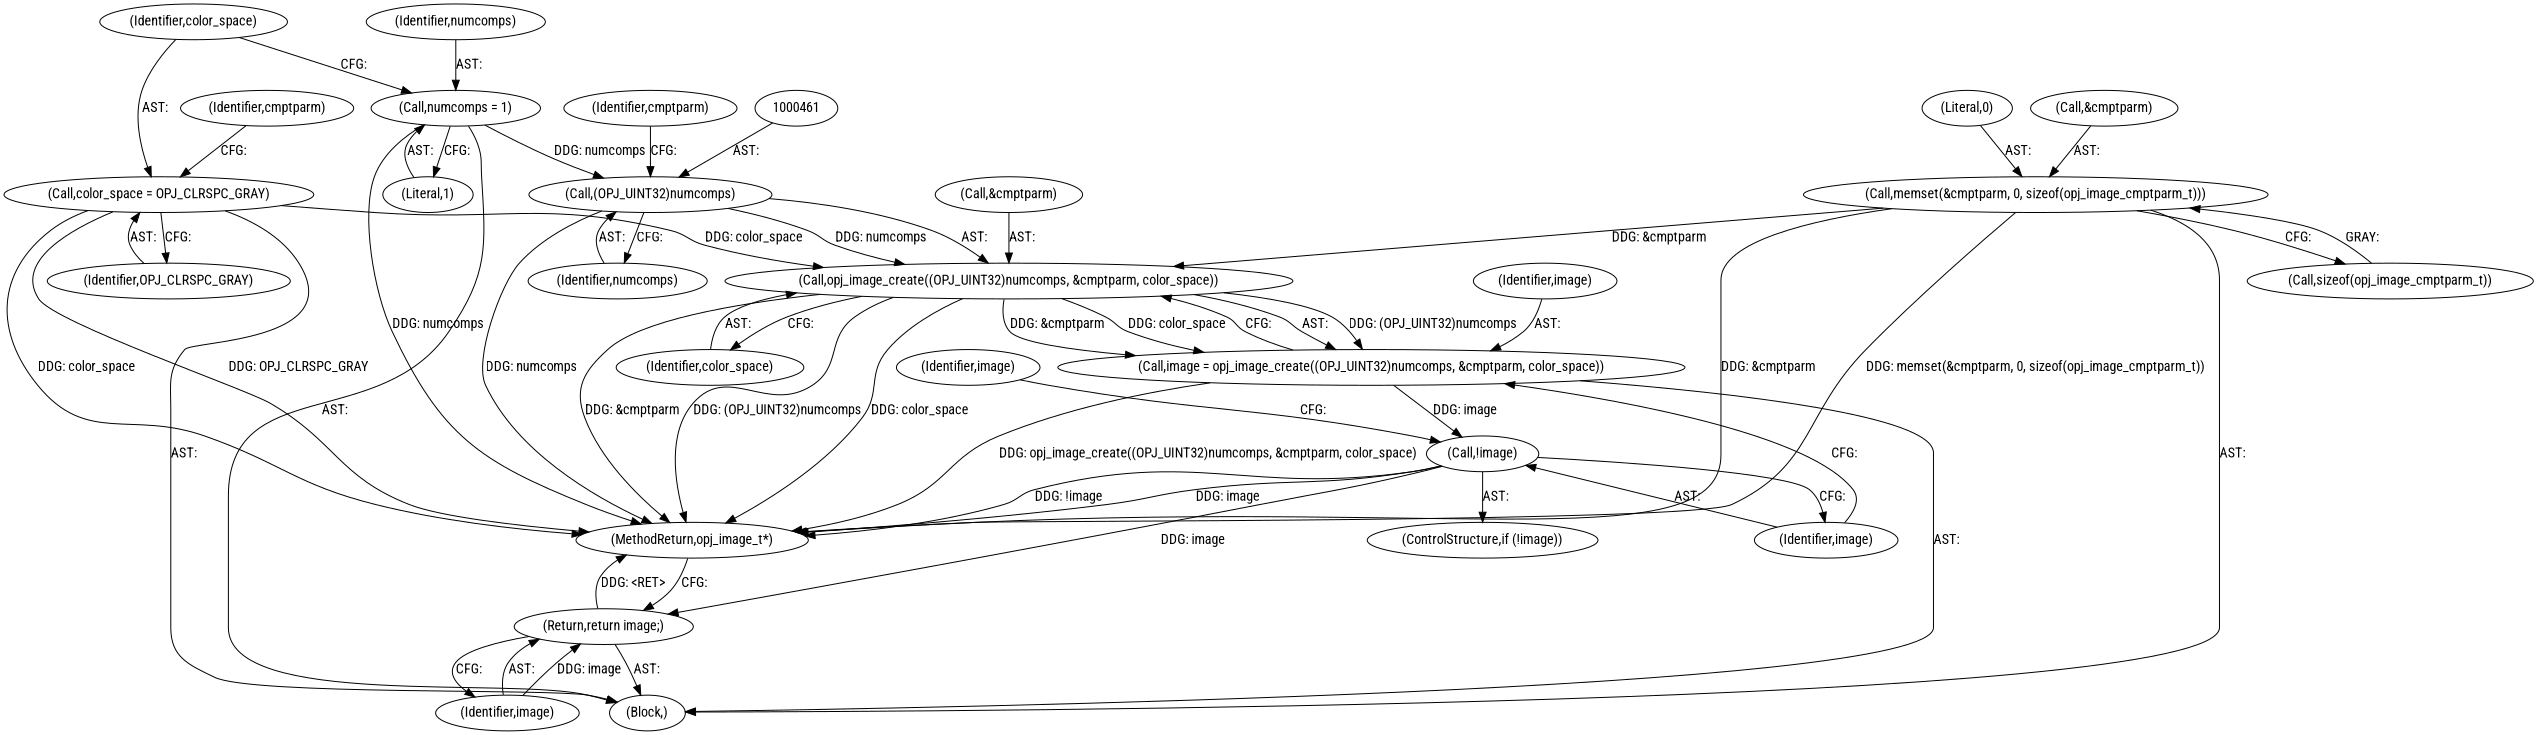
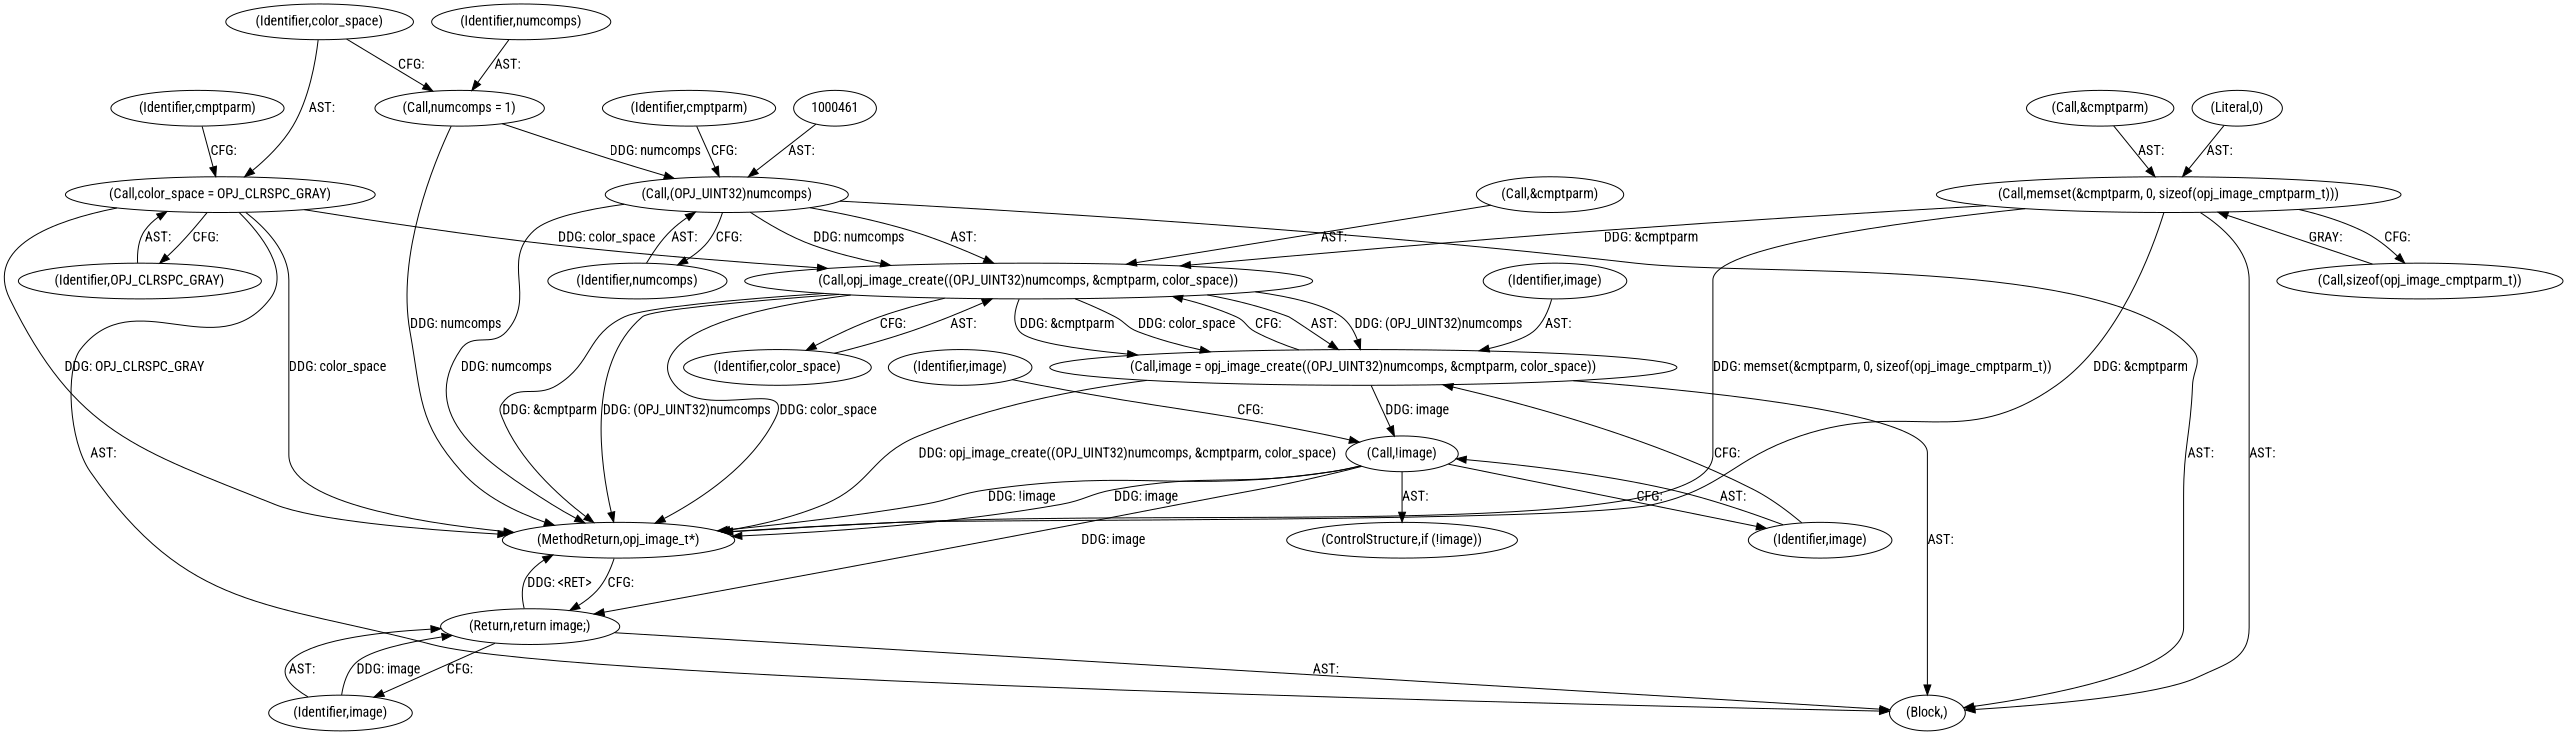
node "(Literal,1)": removed
edge "(Call,numcomps = 1)" -> "(Block,)": now "(Call,(OPJ_UINT32)numcomps)" -> "(Block,)"
